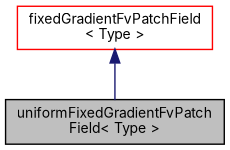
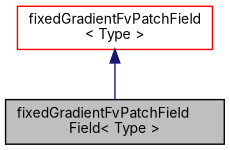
node "uniformFixedGradientFvPatch Field< Type >": label "uniformFixedGradientFvPatch Field< Type >" -> "fixedGradientFvPatchField Field< Type >"
